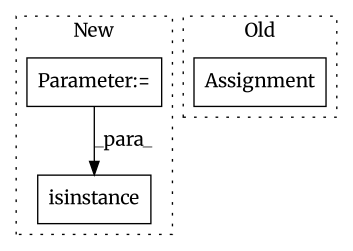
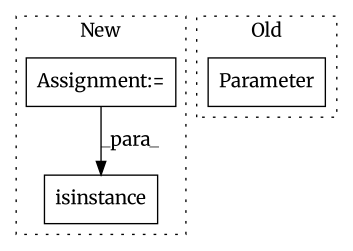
node "Parameter:=": label "Parameter:=" -> "Assignment:="
node "Assignment": label "Assignment" -> "Parameter"
